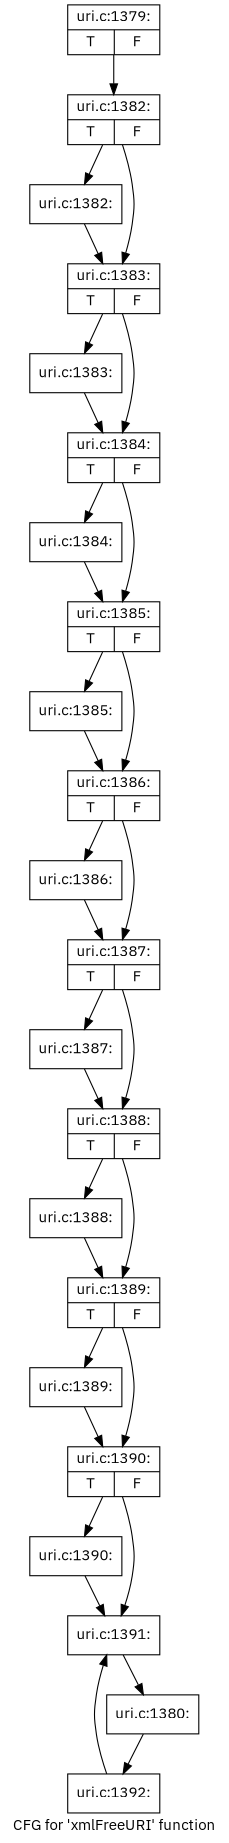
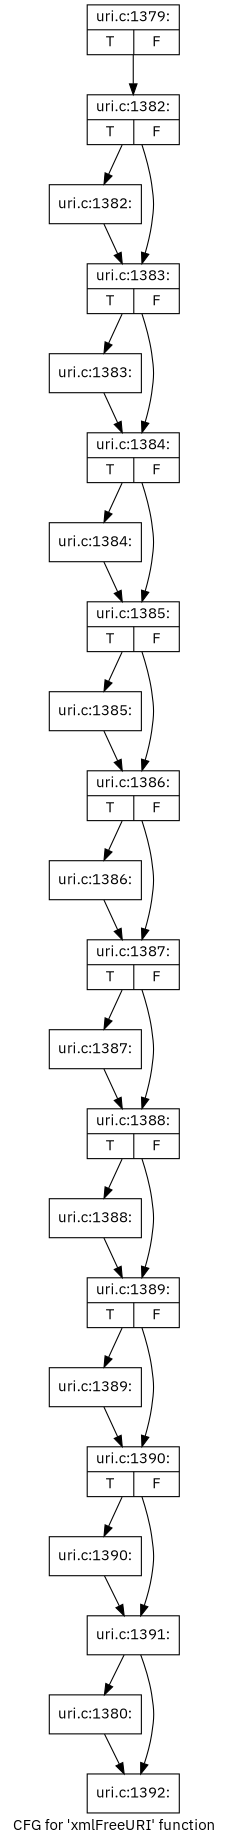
edge "uri.c:1392:" -> "uri.c:1391:": reversed
